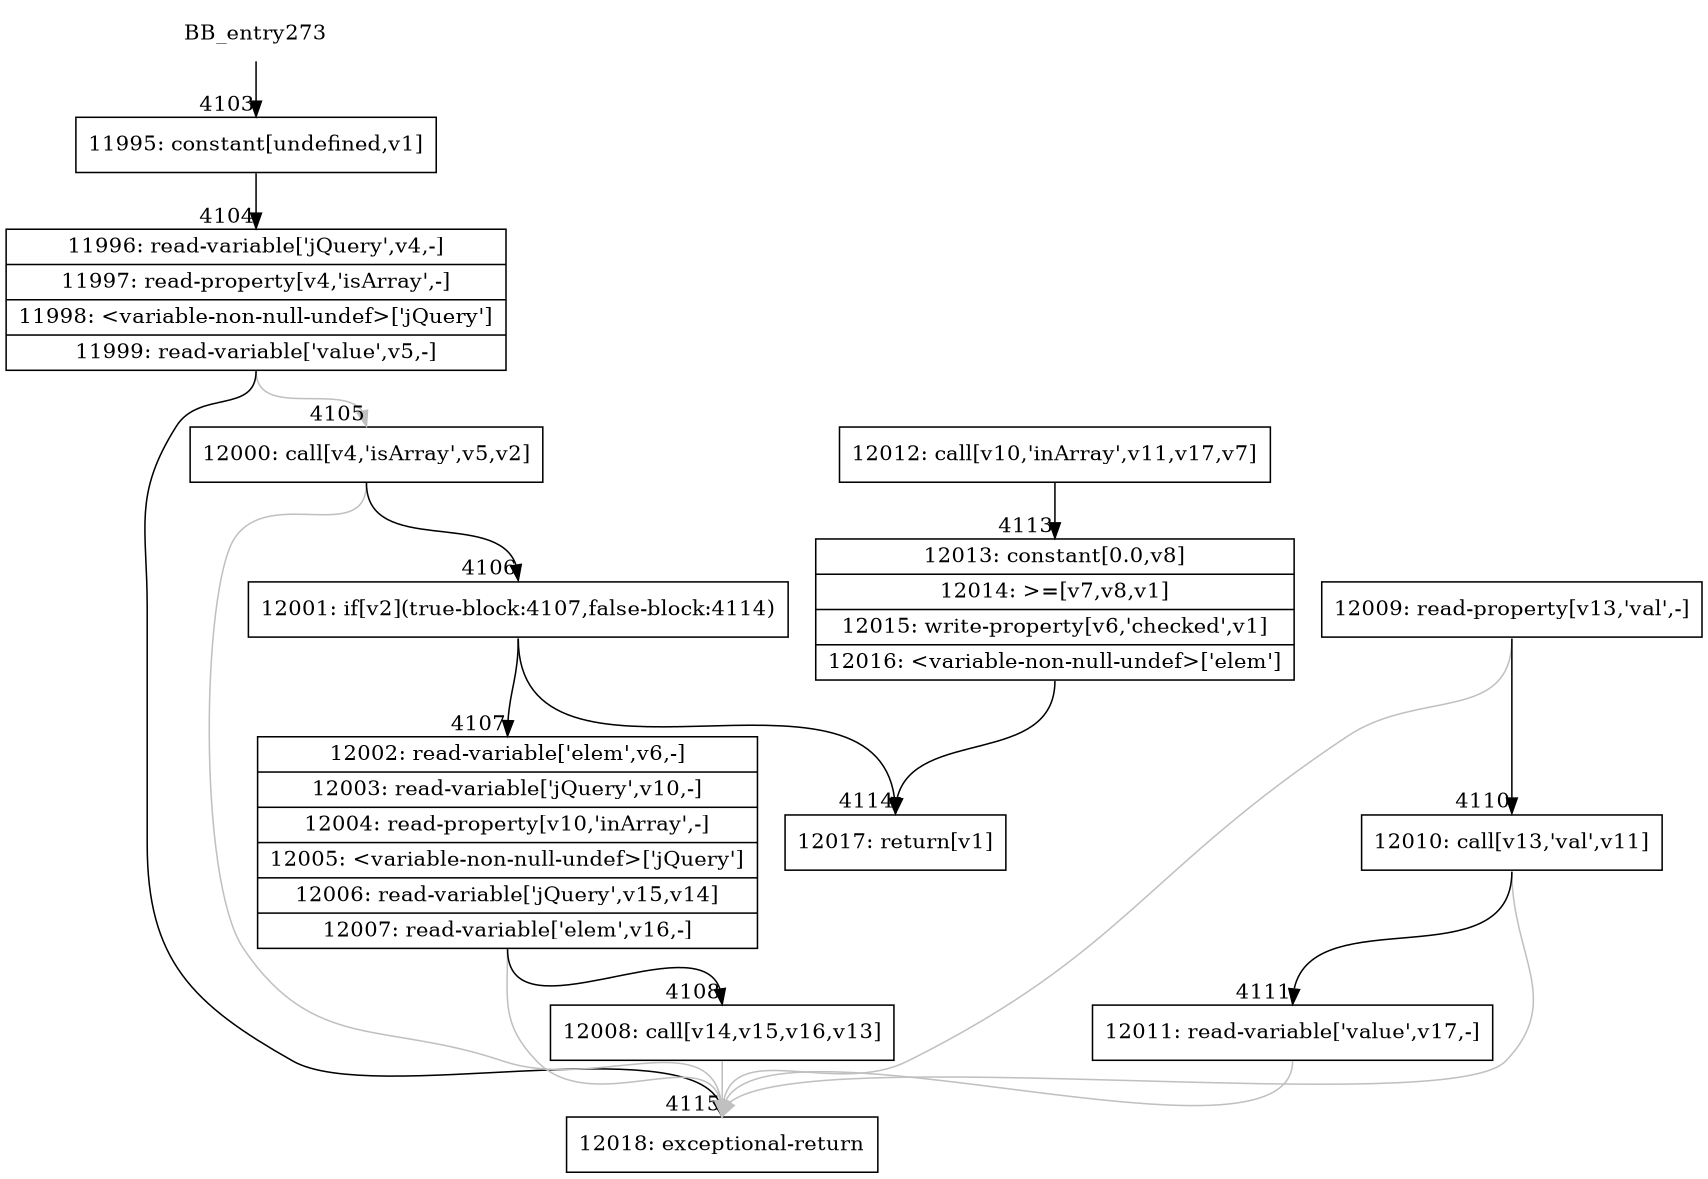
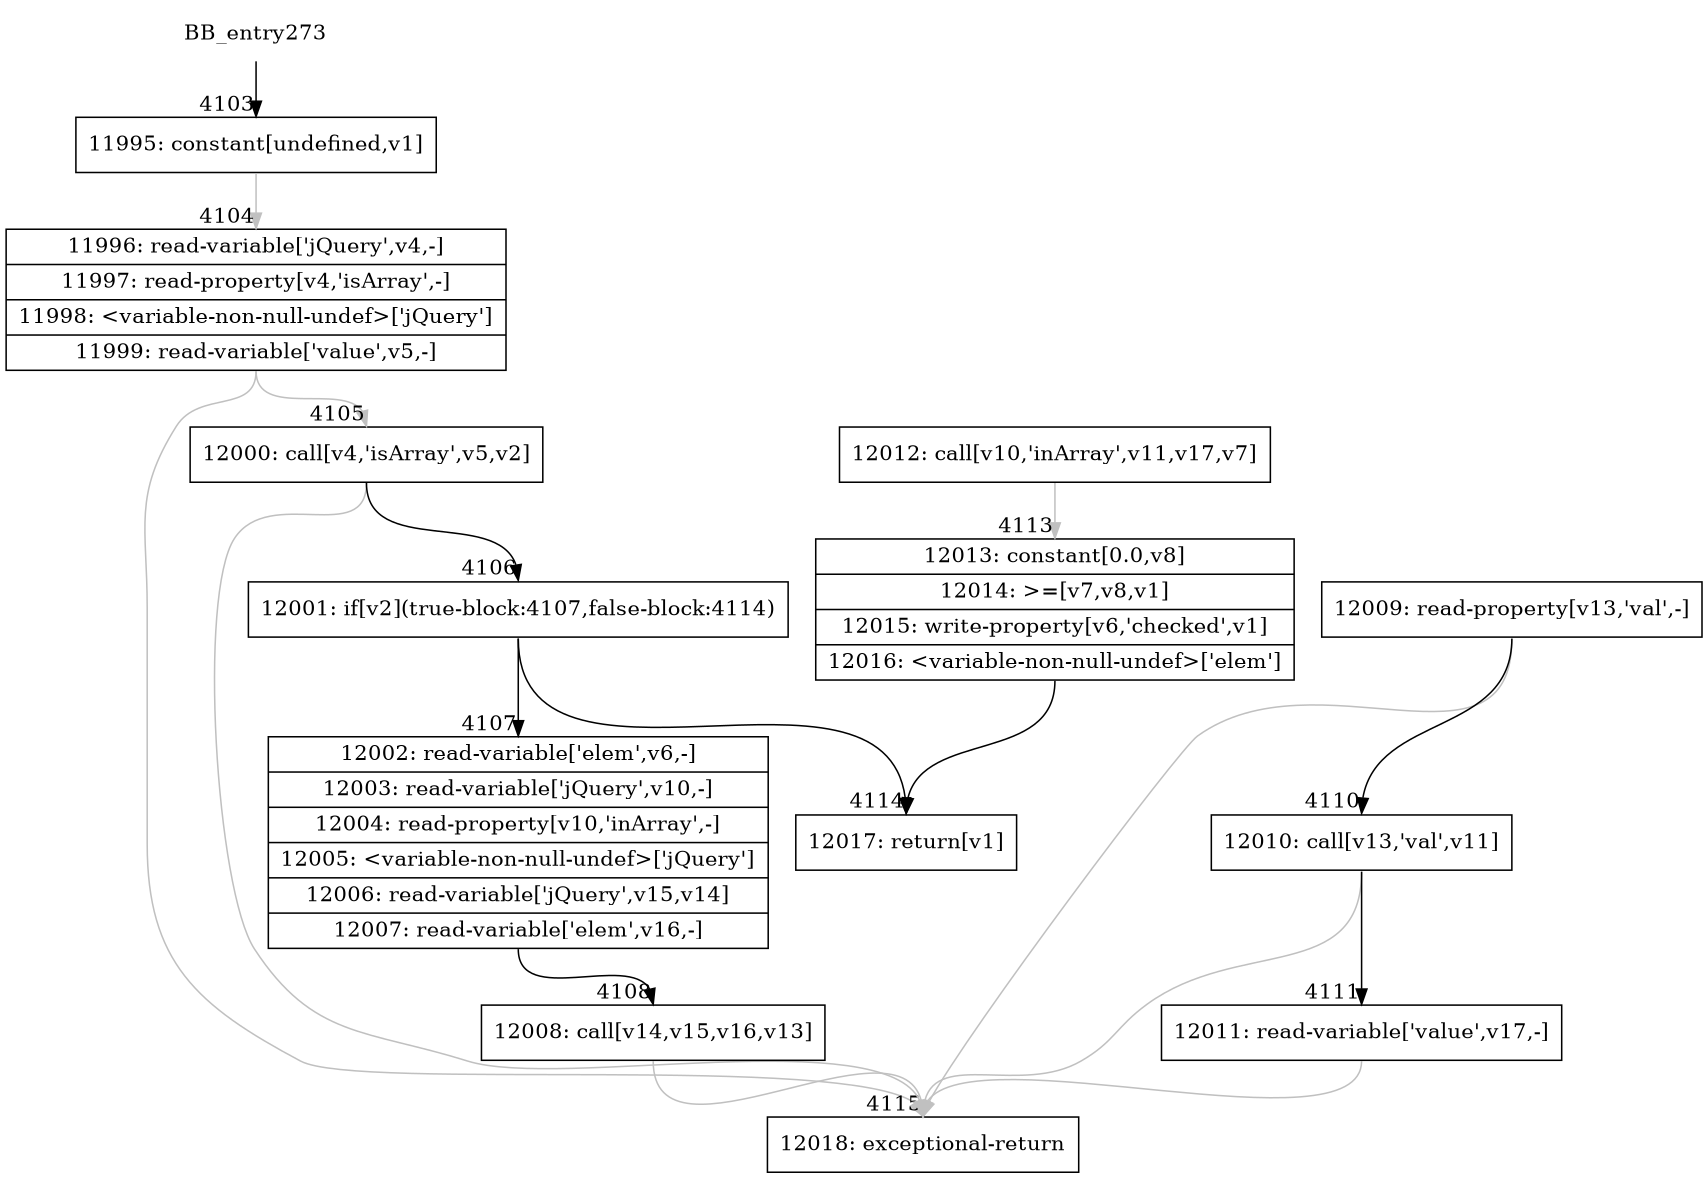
edge "11995: constant[undefined,v1]" -> "11996: read-variable['jQuery',v4,-]": color black -> gray
edge "12012: call[v10,'inArray',v11,v17,v7]" -> "12013: constant[0.0,v8]": color black -> gray
edge "11996: read-variable['jQuery',v4,-]" -> "12018: exceptional-return": color black -> gray
edge "12002: read-variable['elem',v6,-]" -> "12018: exceptional-return": removed
